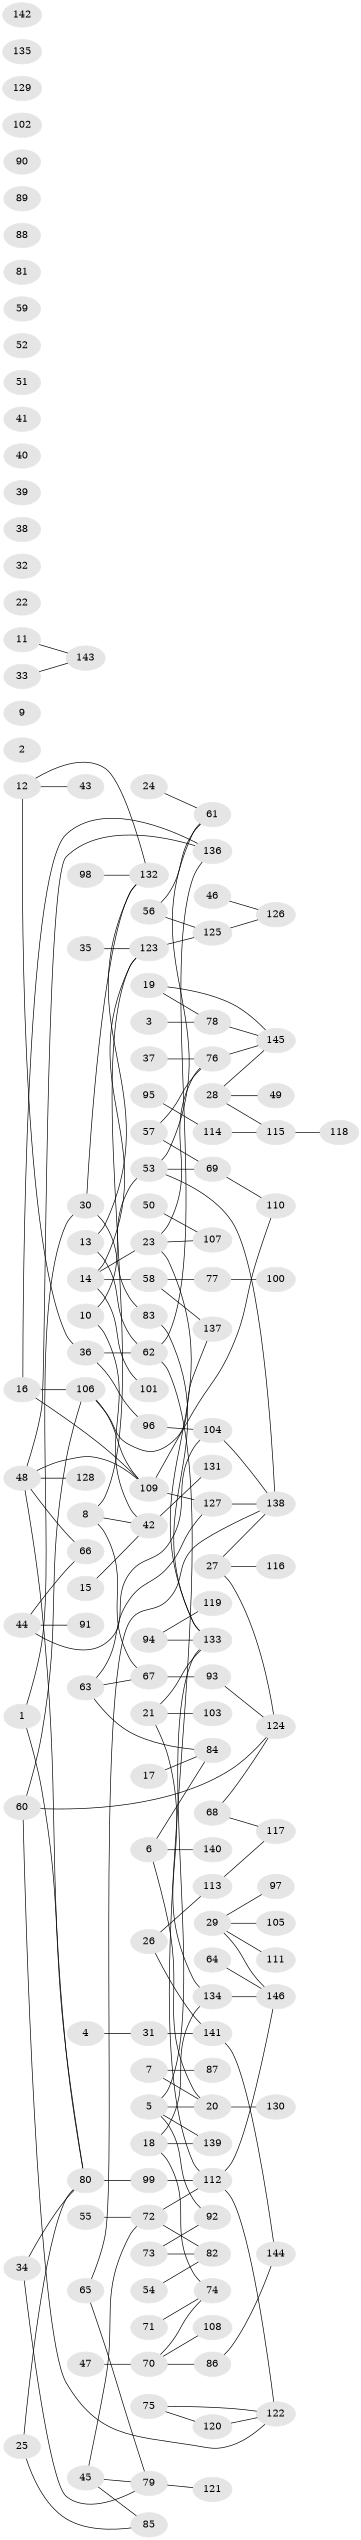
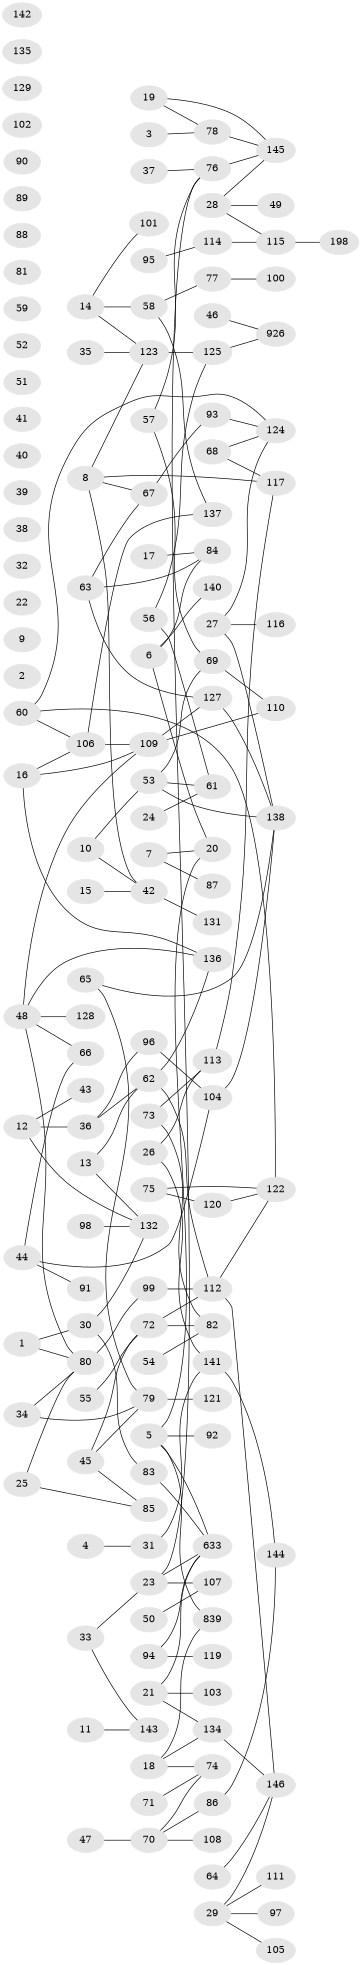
edge "8" -- "117": added
node "126": label "126" -> "926"
node "118": label "118" -> "198"
edge "23" -- "14": now "23" -- "33"
node "133": label "133" -> "633"
node "130": removed
node "139": label "139" -> "839"
edge "92" -- "73": now "113" -- "73"
